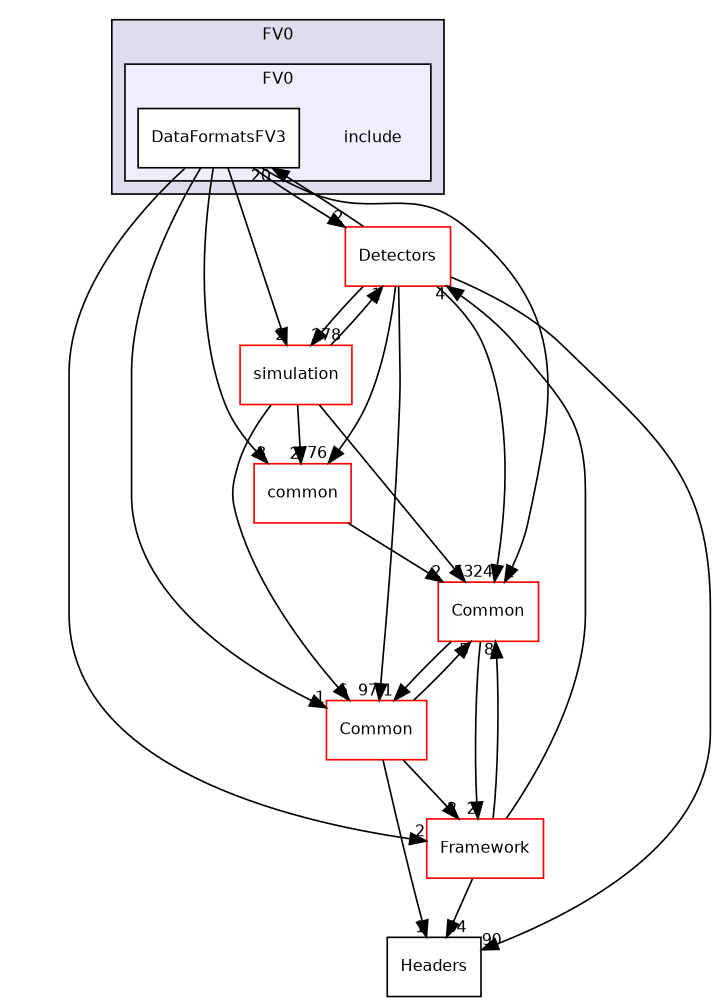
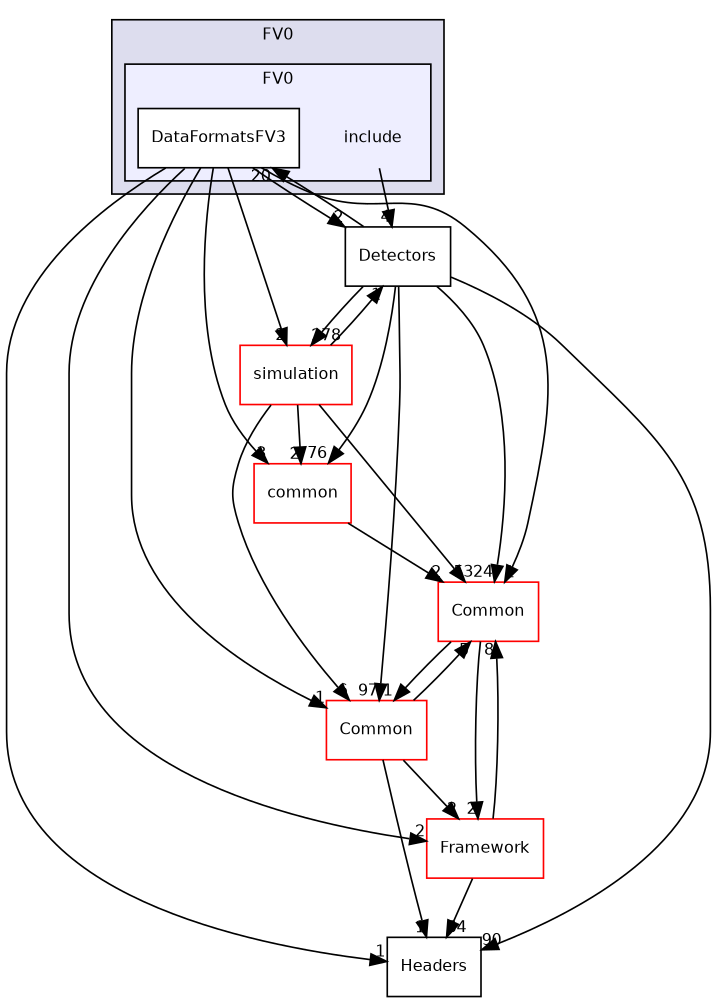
node "Detectors": color red -> black
edge "Framework" -> "Detectors": now "include" -> "Detectors"
edge "DataFormatsFV3" -> "Headers": added
